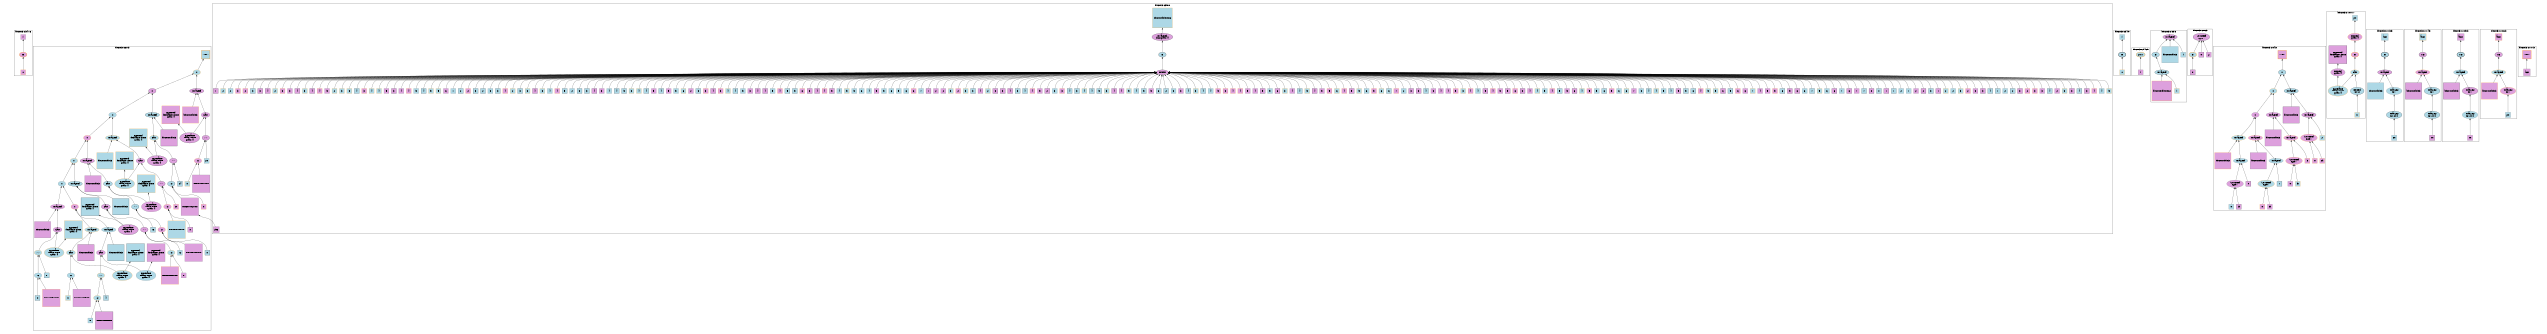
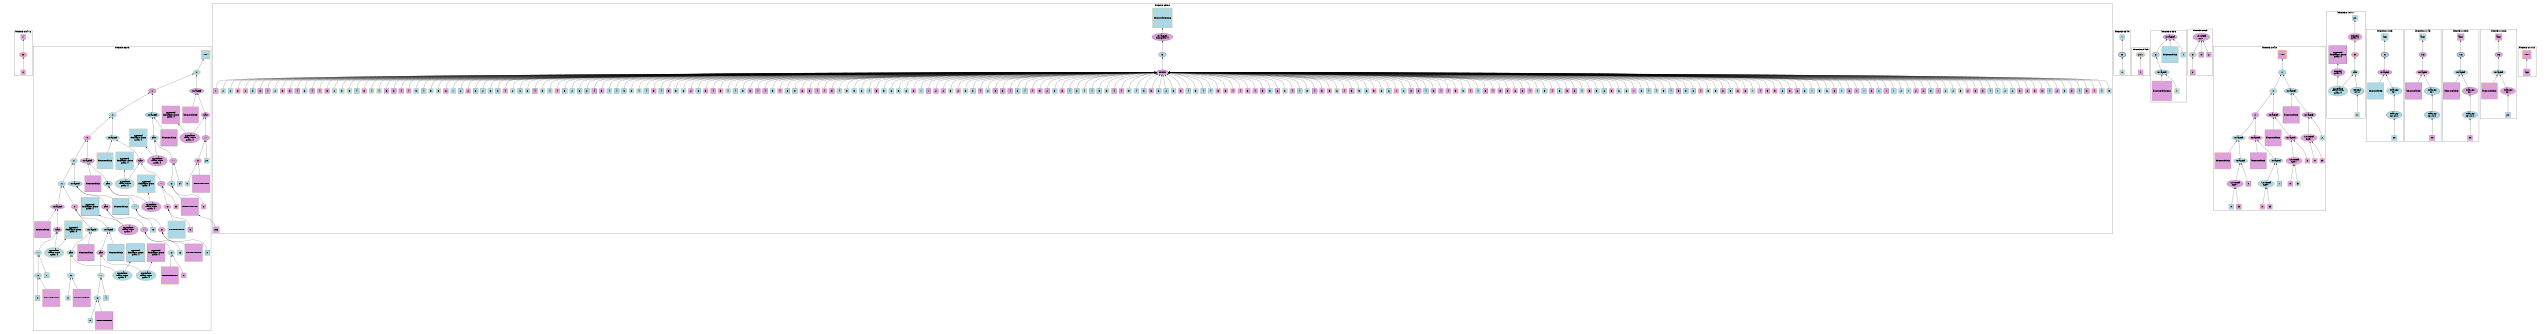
node "0x0F000020UL": label "0x0F000020UL" -> "0x0F000000UL"
